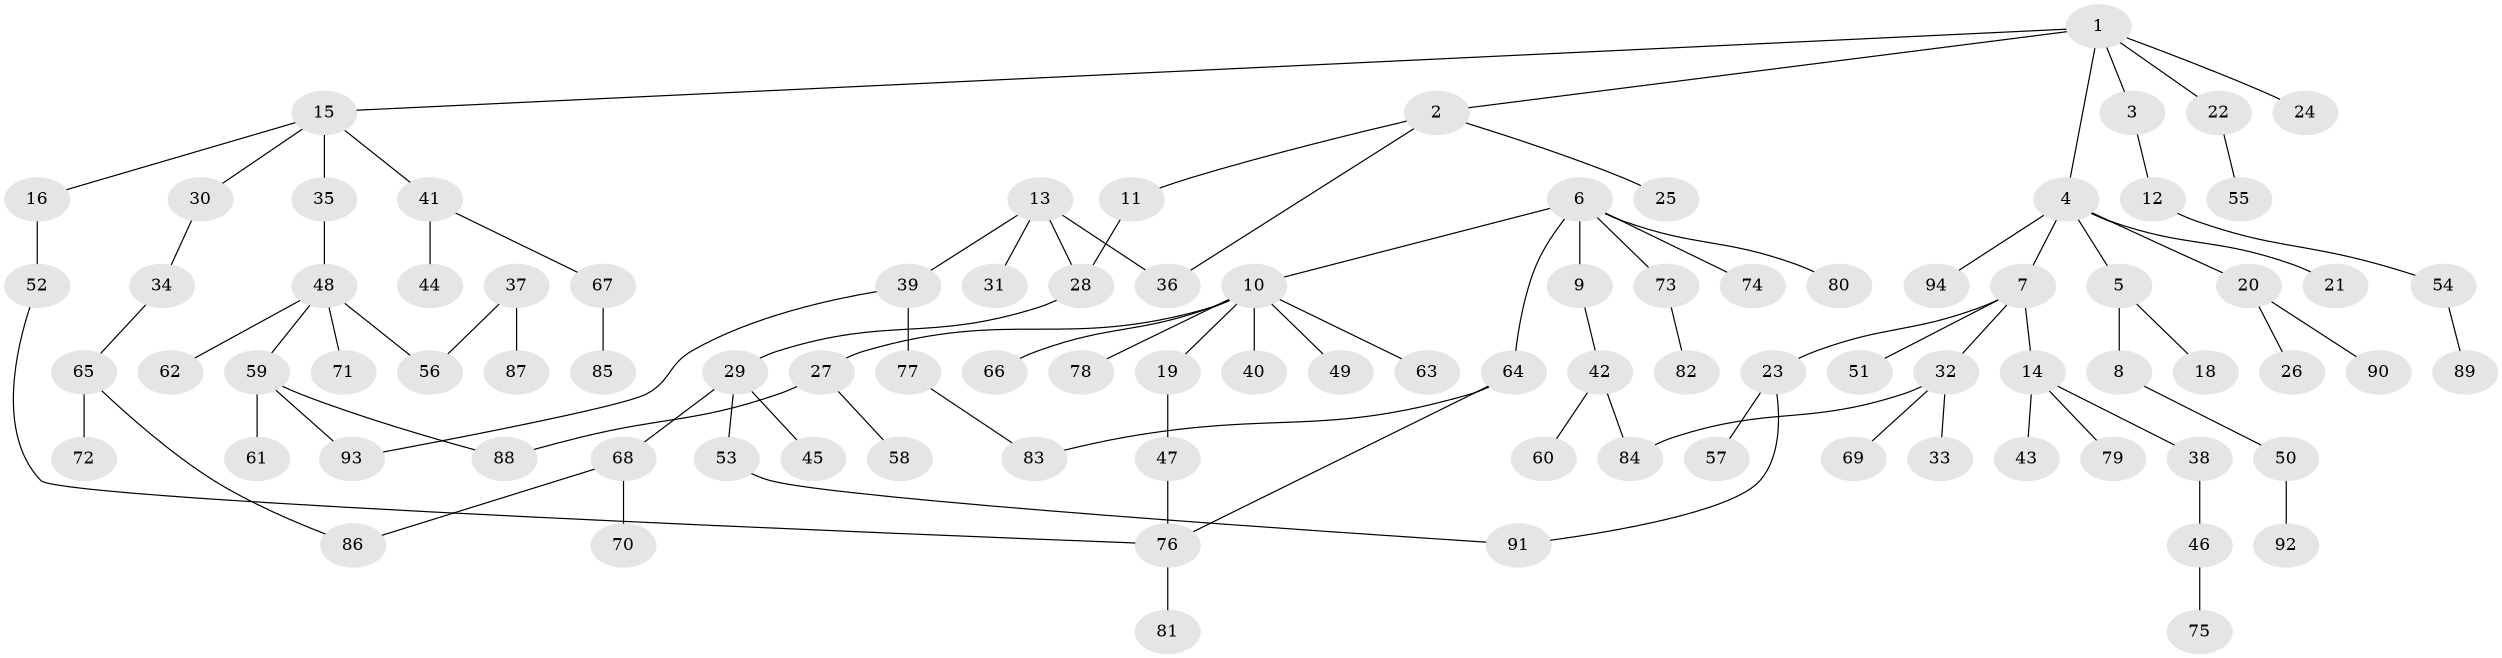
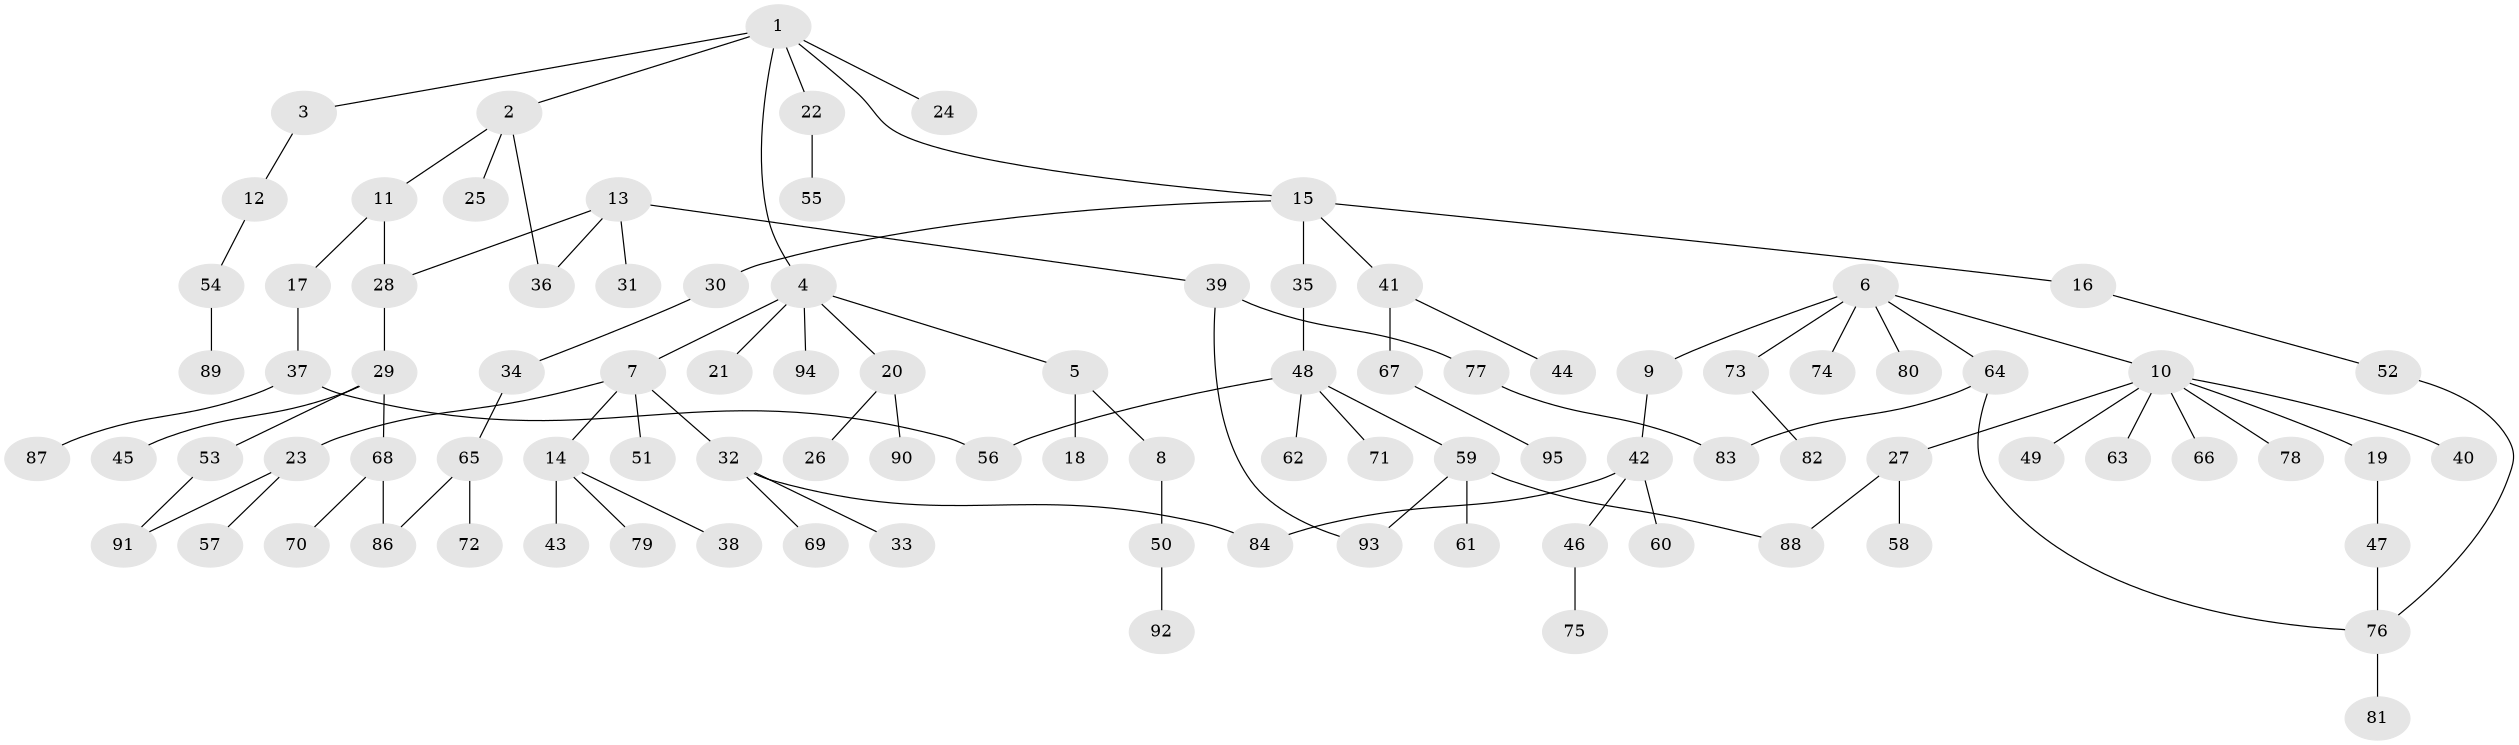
node "17": added
node "85": label "85" -> "95"
edge "38" -- "46": now "42" -- "46"
